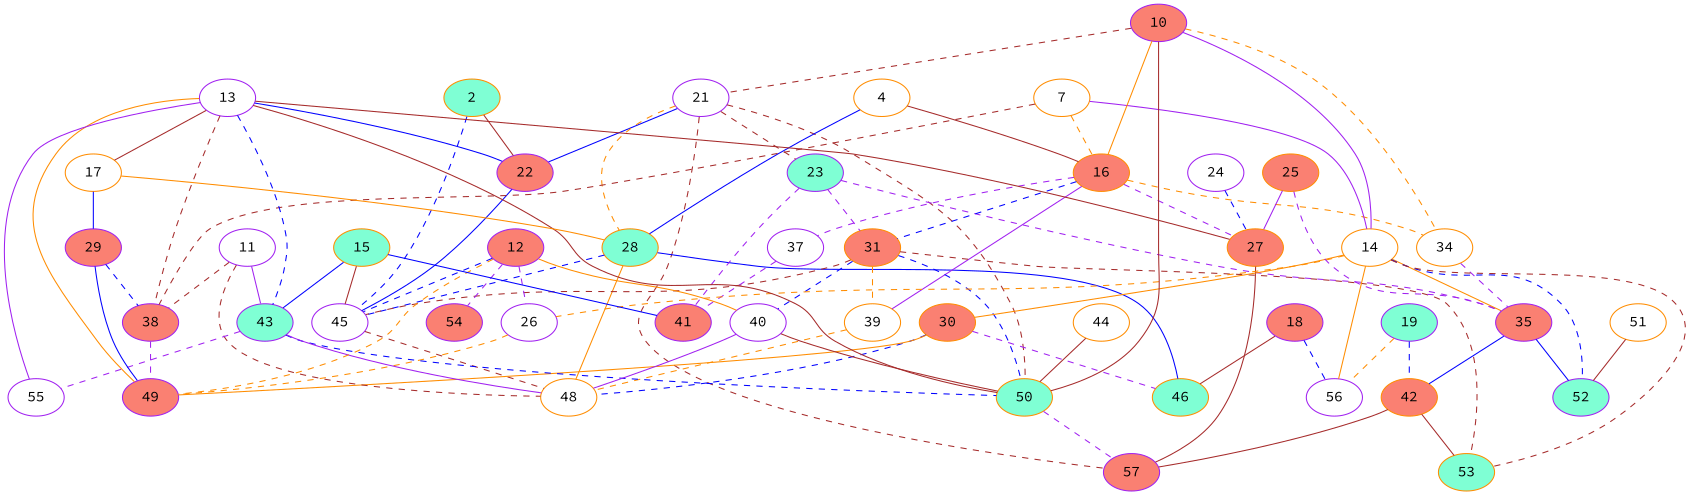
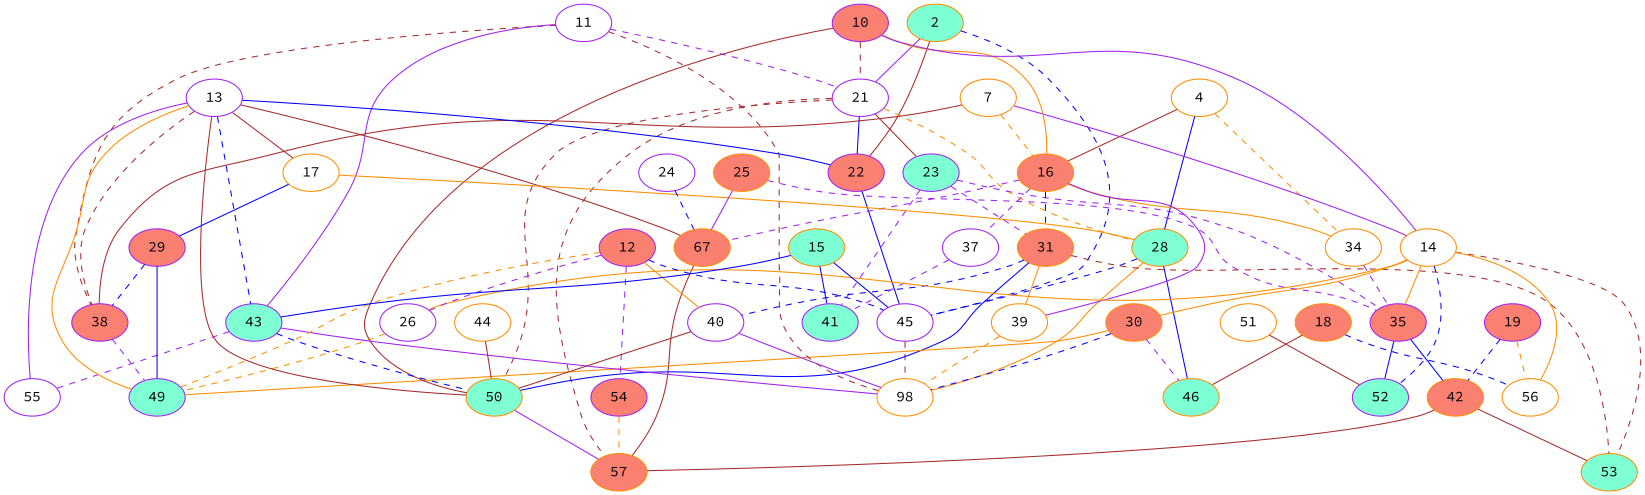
edge "11" -- "21": added
edge "2" -- "21": added
edge "10" -- "34": now "4" -- "34"
edge "21" -- "23": style dashed -> solid
edge "7" -- "38": style dashed -> solid
edge "16" -- "34": style dashed -> solid
node "27": label "27" -> "67"
edge "31" -- "39": style dashed -> solid
edge "15" -- "45": color brown -> blue
edge "14" -- "26": style dashed -> solid
edge "31" -- "45": removed
edge "31" -- "50": style dashed -> solid
node "41": fillcolor salmon -> aquamarine
node "18": color purple -> darkorange
node "19": fillcolor aquamarine -> salmon
node "49": fillcolor salmon -> aquamarine
node "48": label "48" -> "98"
node "56": color purple -> darkorange
edge "54" -- "57": added
edge "50" -- "57": style dashed -> solid
node "57": color purple -> darkorange
